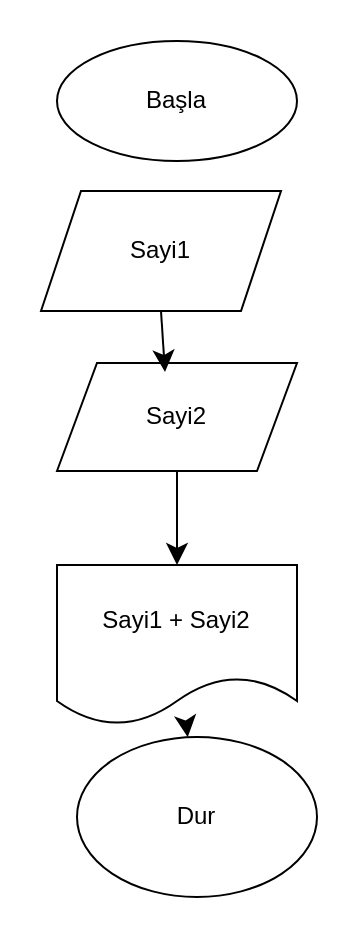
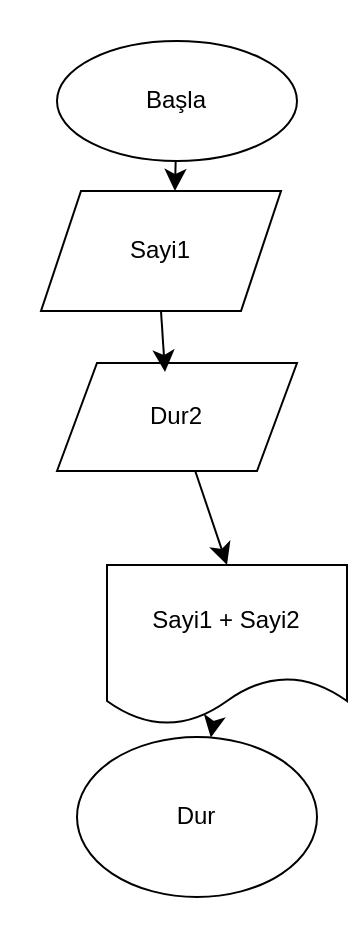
edge "Başla" -> "Sayi1": added
node "Sayi2": label "Sayi2" -> "Dur2"
node "Sayi1 + Sayi2": moved (177, 645) -> (227, 645)
